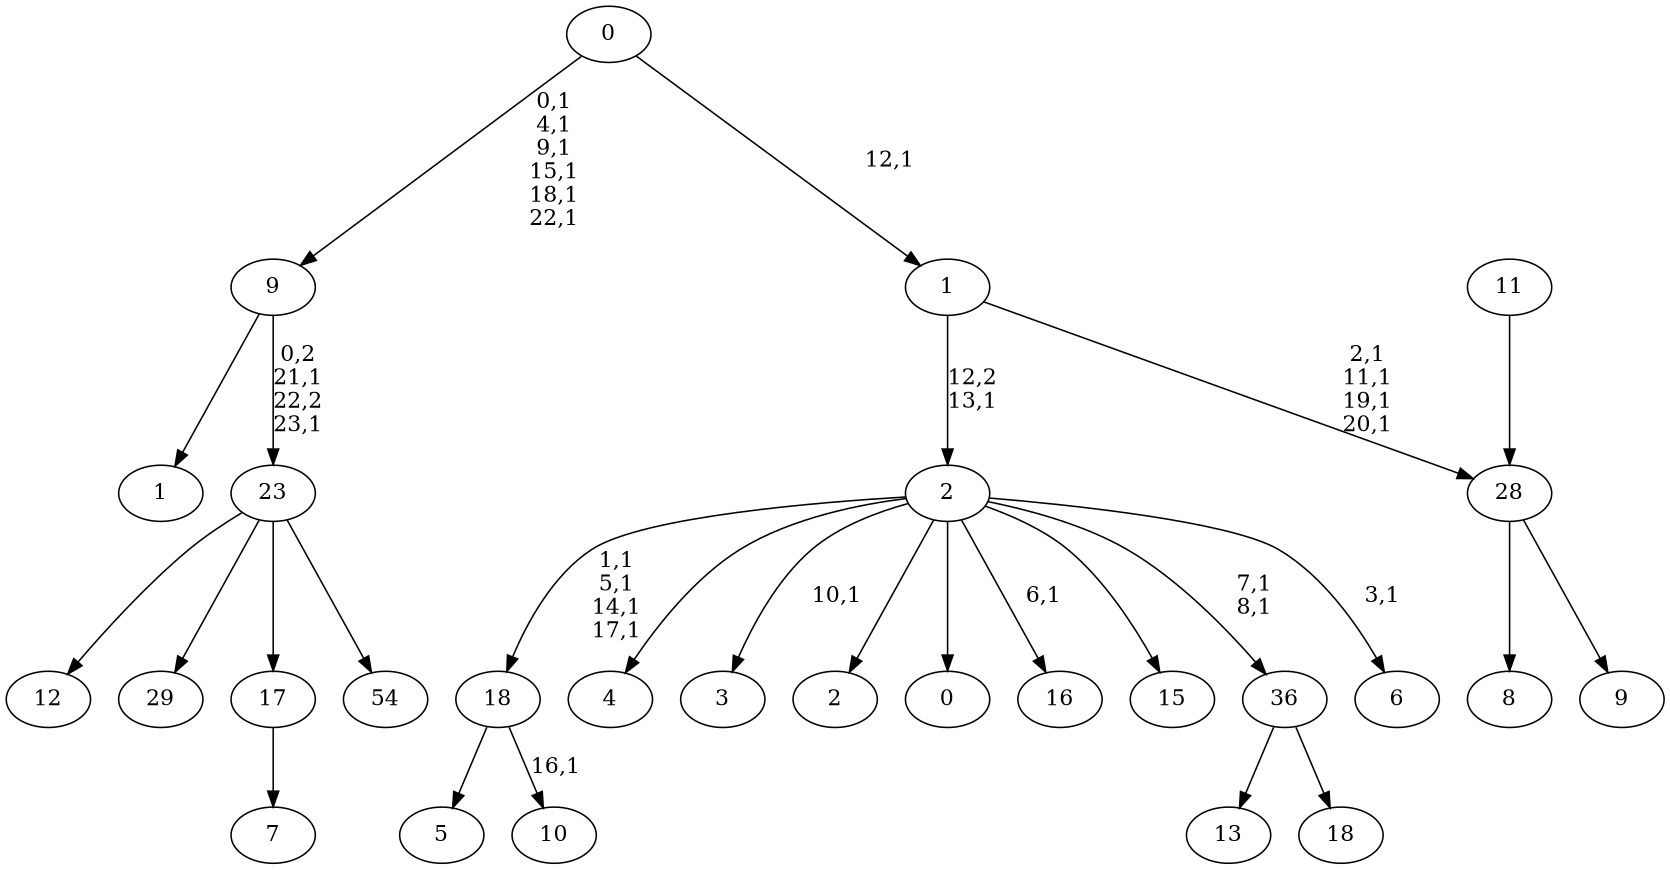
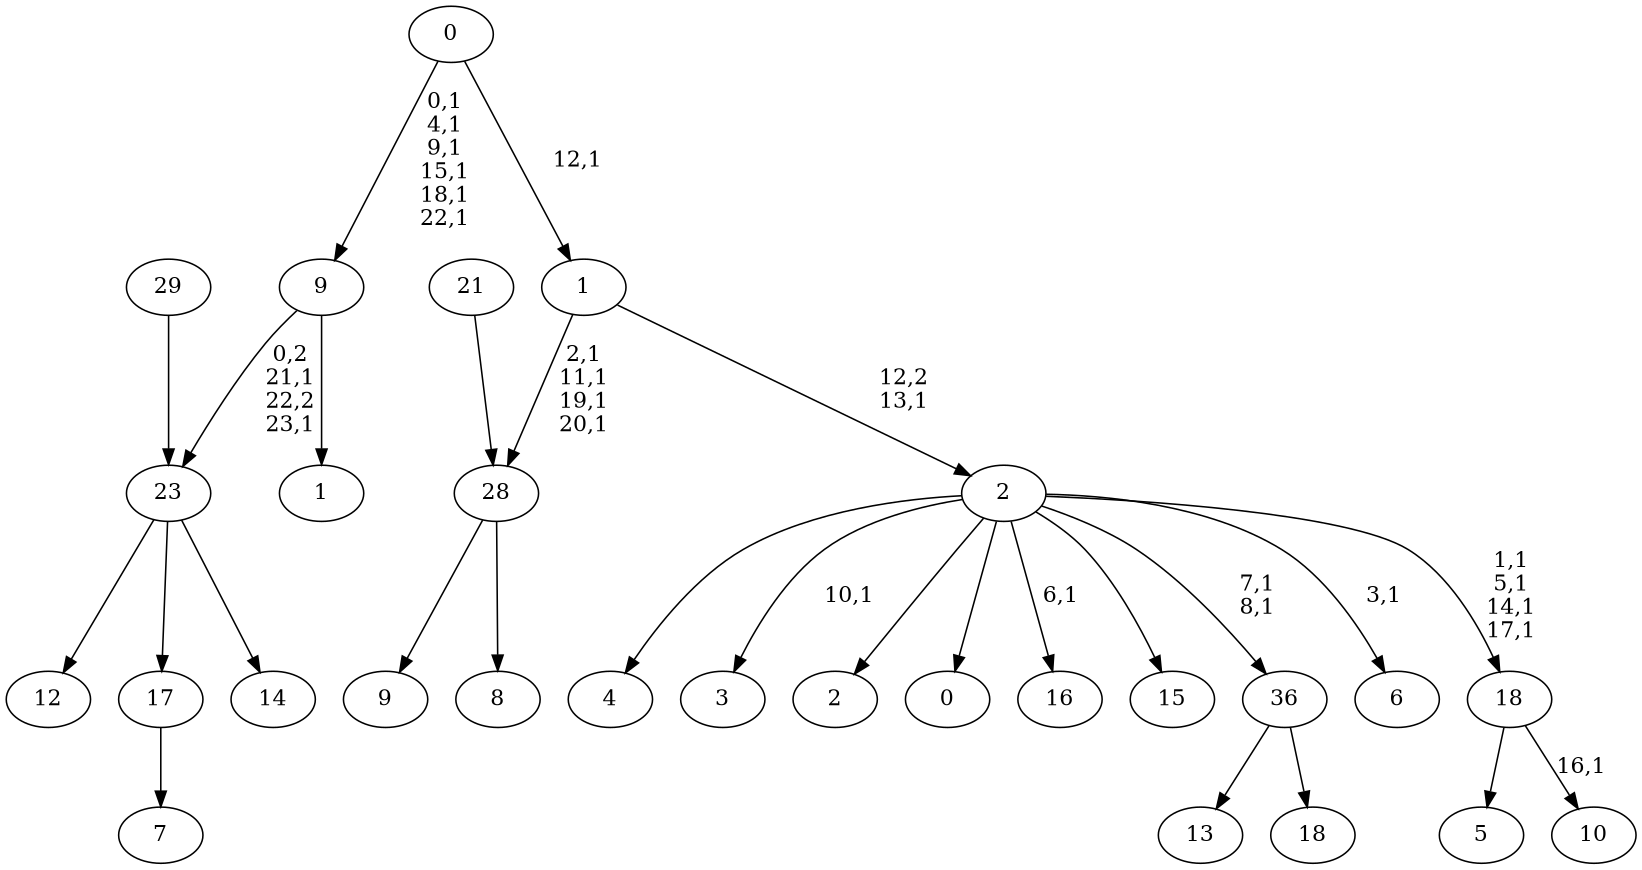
node "11": label "11" -> "21"
edge "23" -> "29": reversed
node "54": label "54" -> "14"
